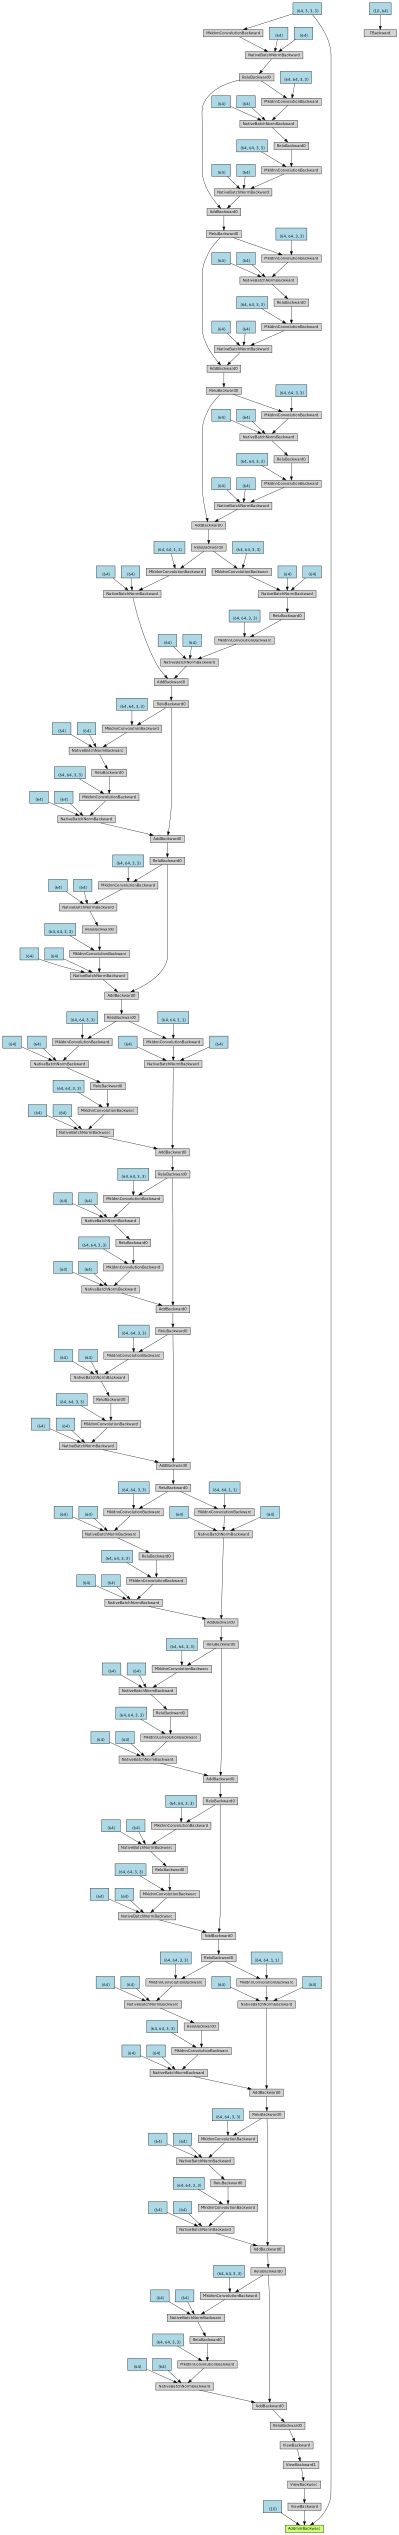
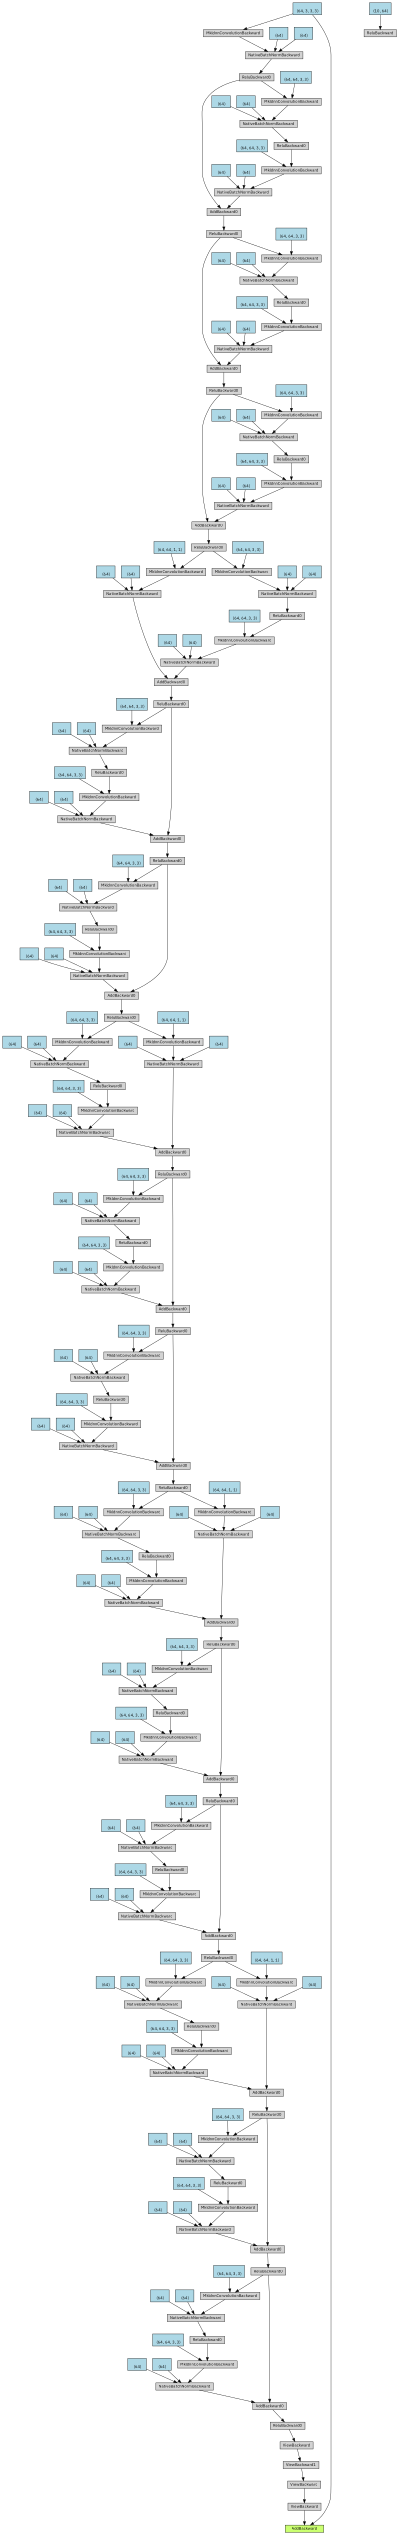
node "TBackward": label "TBackward" -> "ReluBackward"
node "(10)": removed
node "AddmmBackward": label "AddmmBackward" -> "AddBackward"
